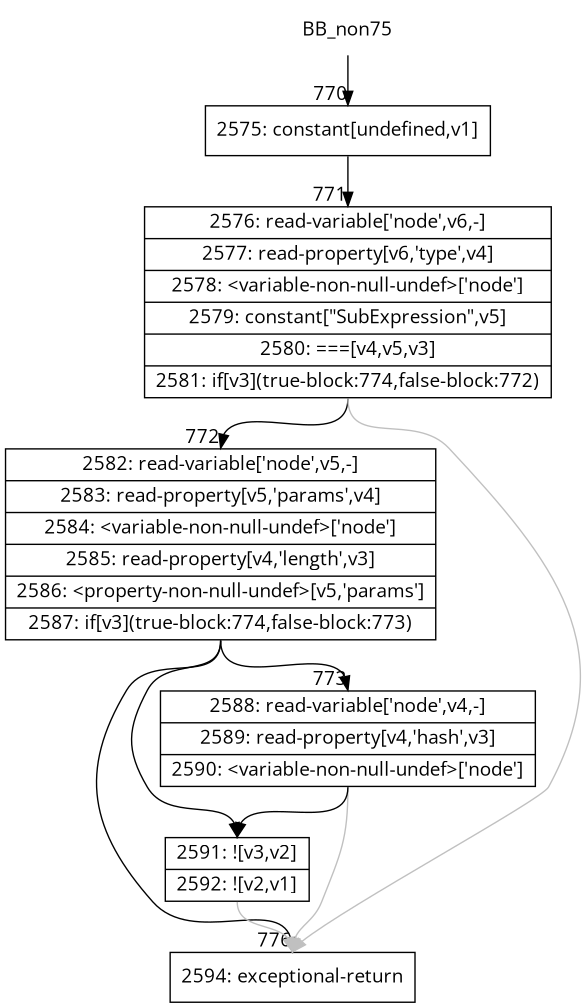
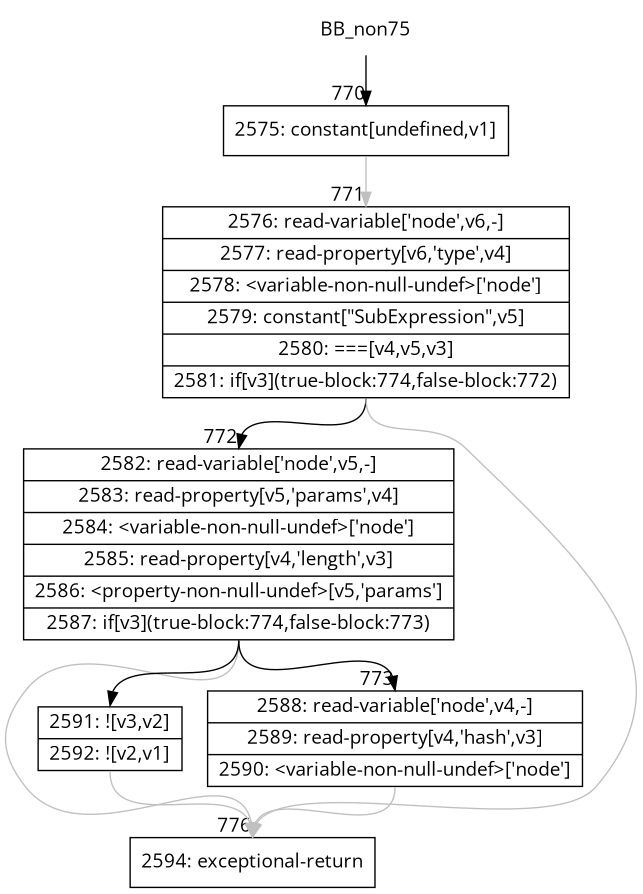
edge "2575: constant[undefined,v1]" -> "2576: read-variable['node',v6,-]": color black -> gray
edge "2588: read-variable['node',v4,-]" -> "2591: ![v3,v2]": removed
edge "2582: read-variable['node',v5,-]" -> "2594: exceptional-return": color black -> gray
